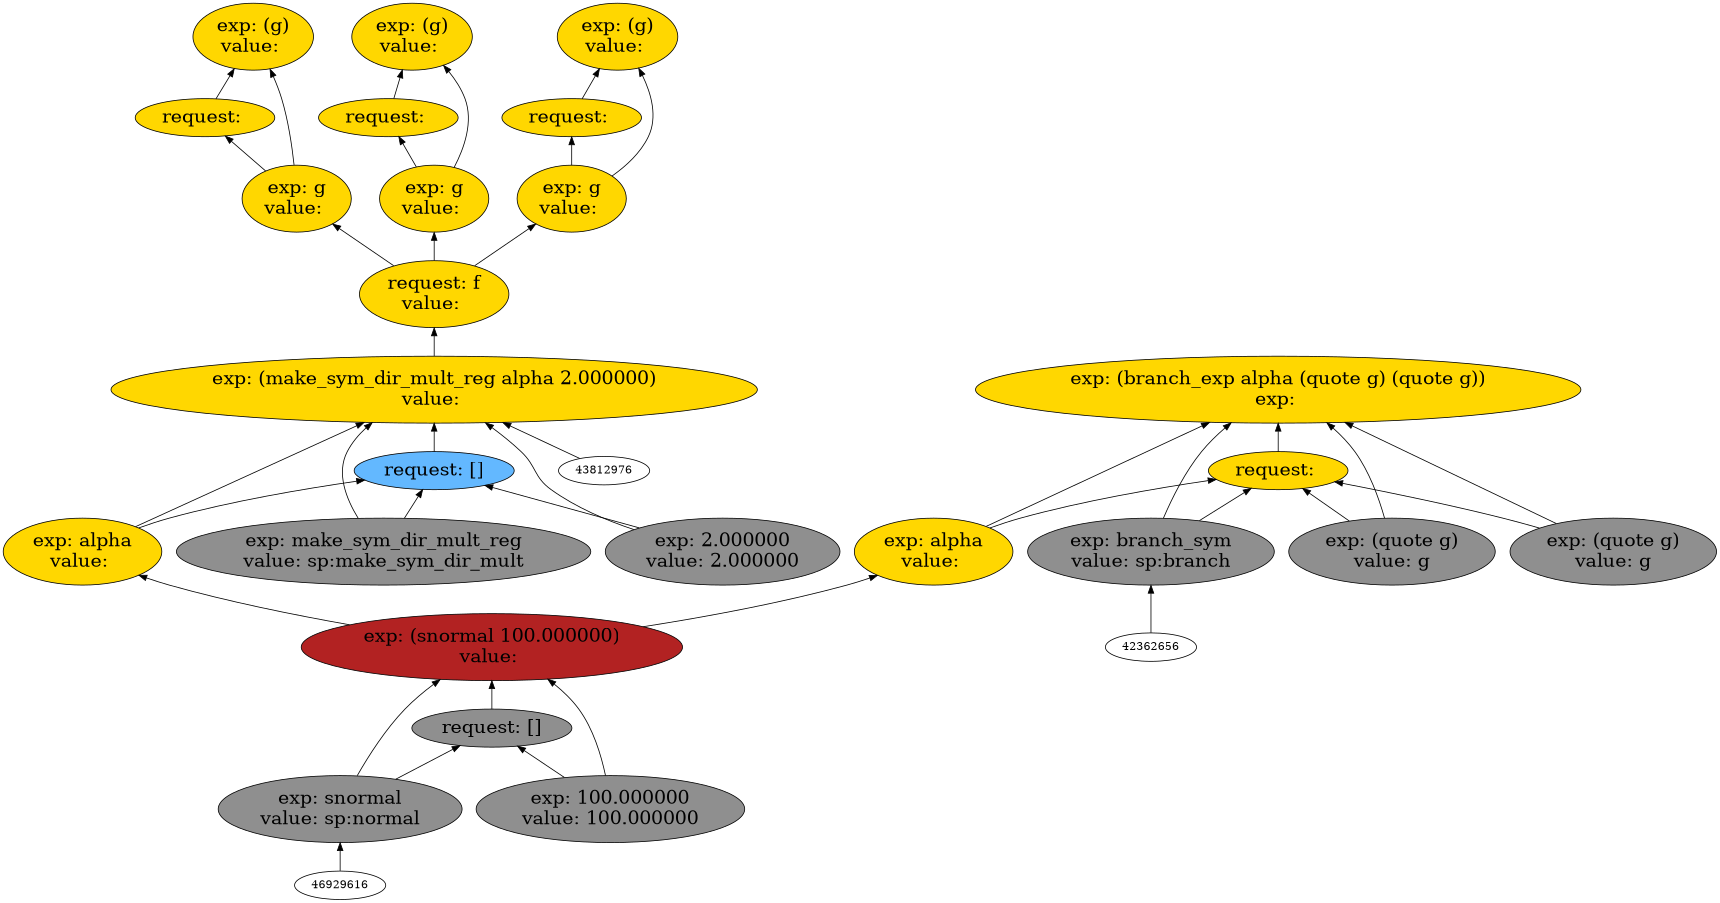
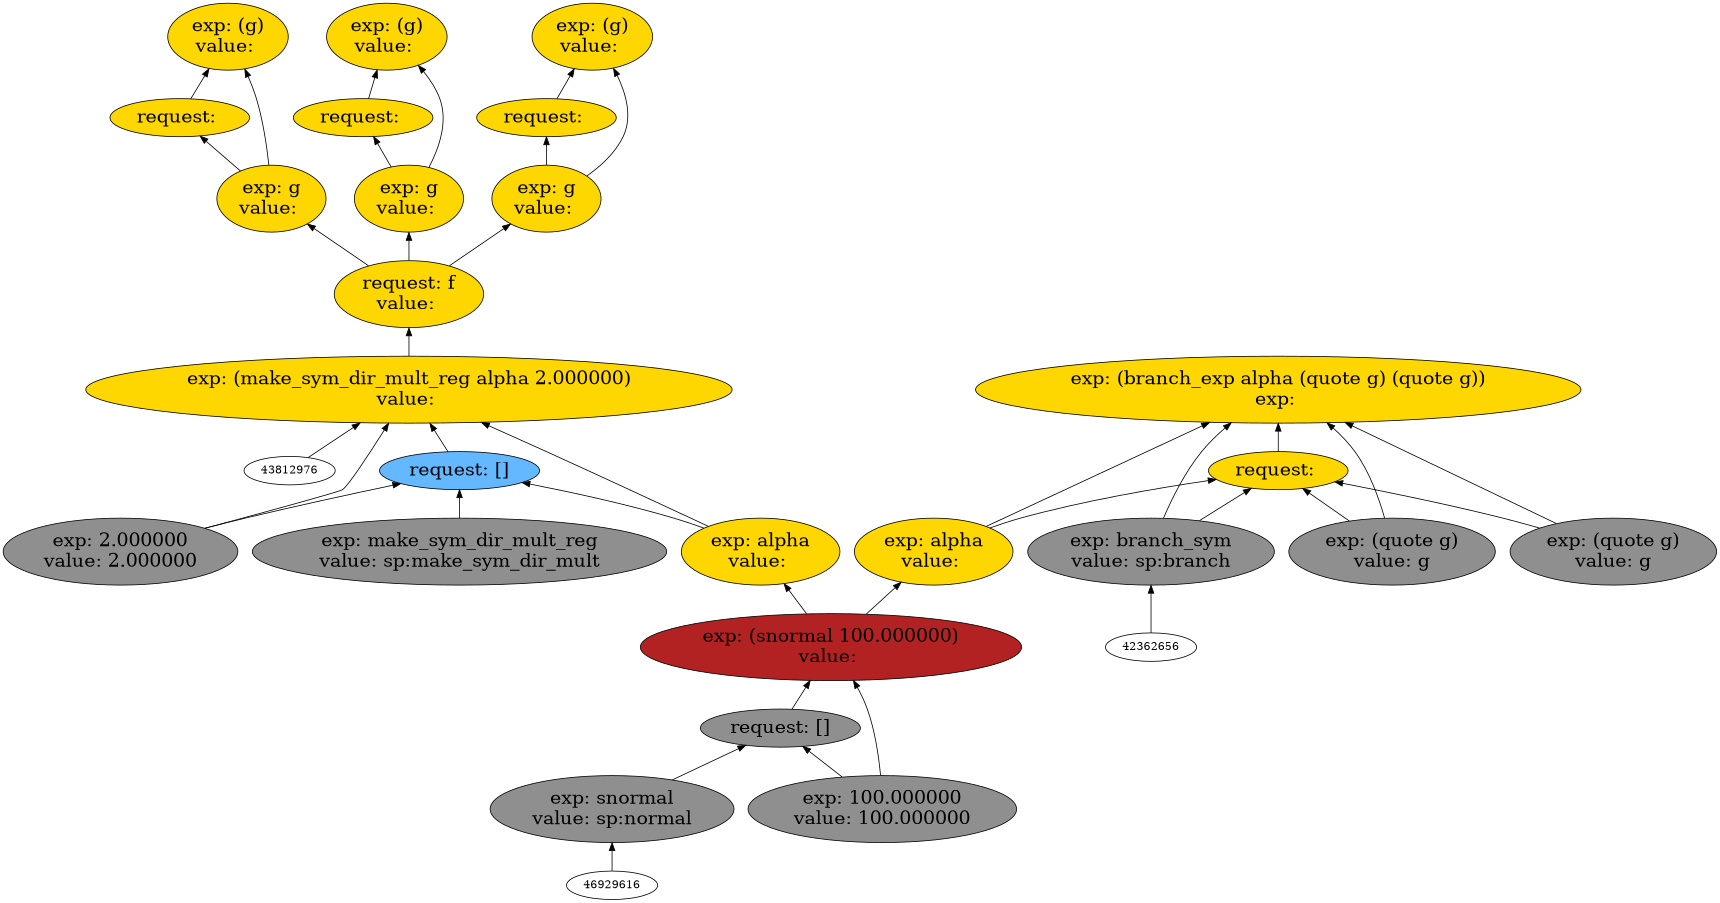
edge "exp: make_sym_dir_mult_reg value: sp:make_sym_dir_mult" -> "exp: (make_sym_dir_mult_reg alpha 2.000000) value:": removed
edge "exp: snormal value: sp:normal" -> "exp: (snormal 100.000000) value:": removed
